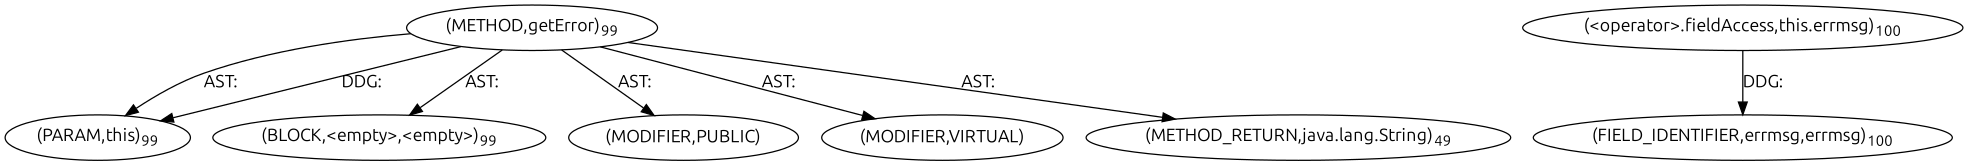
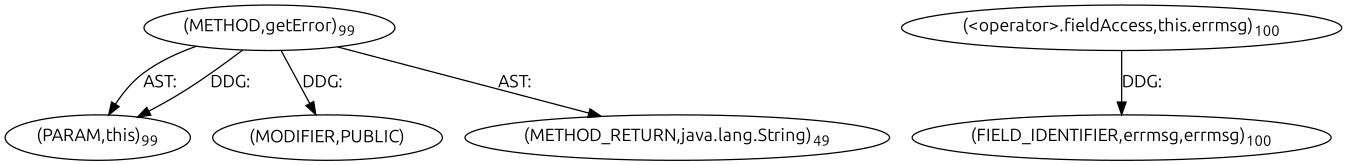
edge "(METHOD,getError)" -> "(MODIFIER,PUBLIC)": label "AST: " -> "DDG: "
node "(BLOCK,<empty>,<empty>)": removed
node "(MODIFIER,VIRTUAL)": removed
